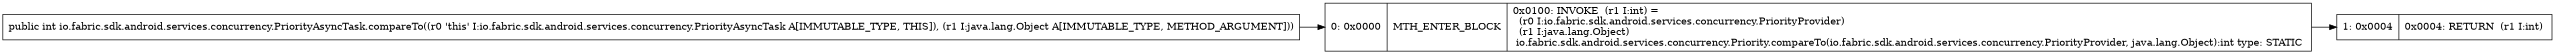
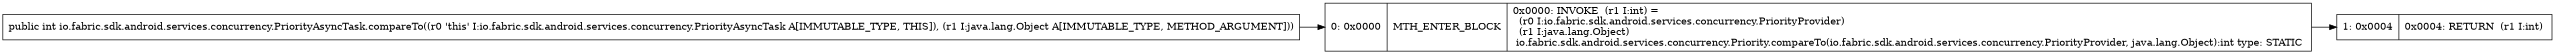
node "0: 0x0000": text "0x0100: INVOKE  (r1 I:int) =" -> "0x0000: INVOKE  (r1 I:int) ="
